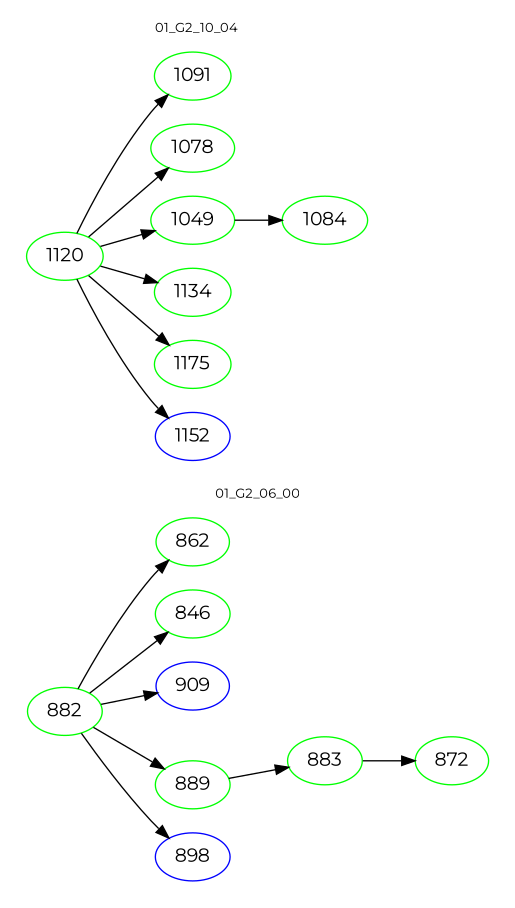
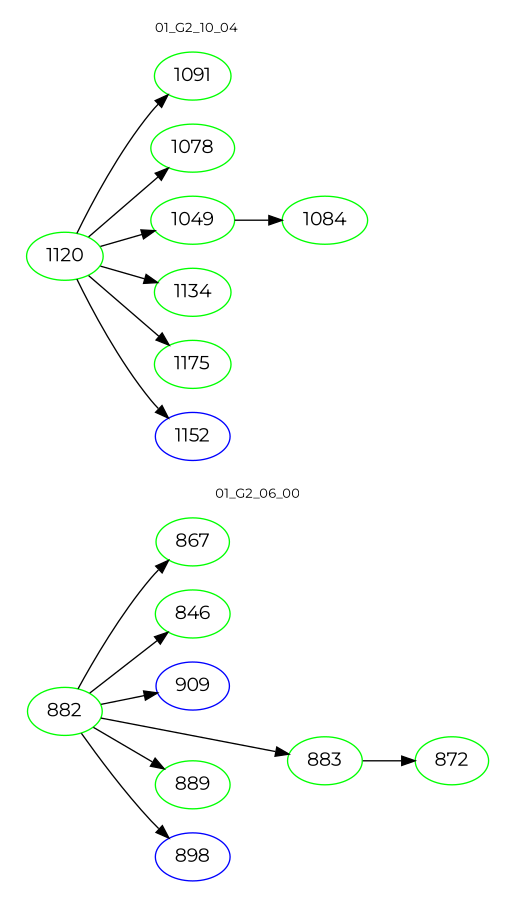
node "862": label "862" -> "867"
edge "889" -> "883": now "882" -> "883"
